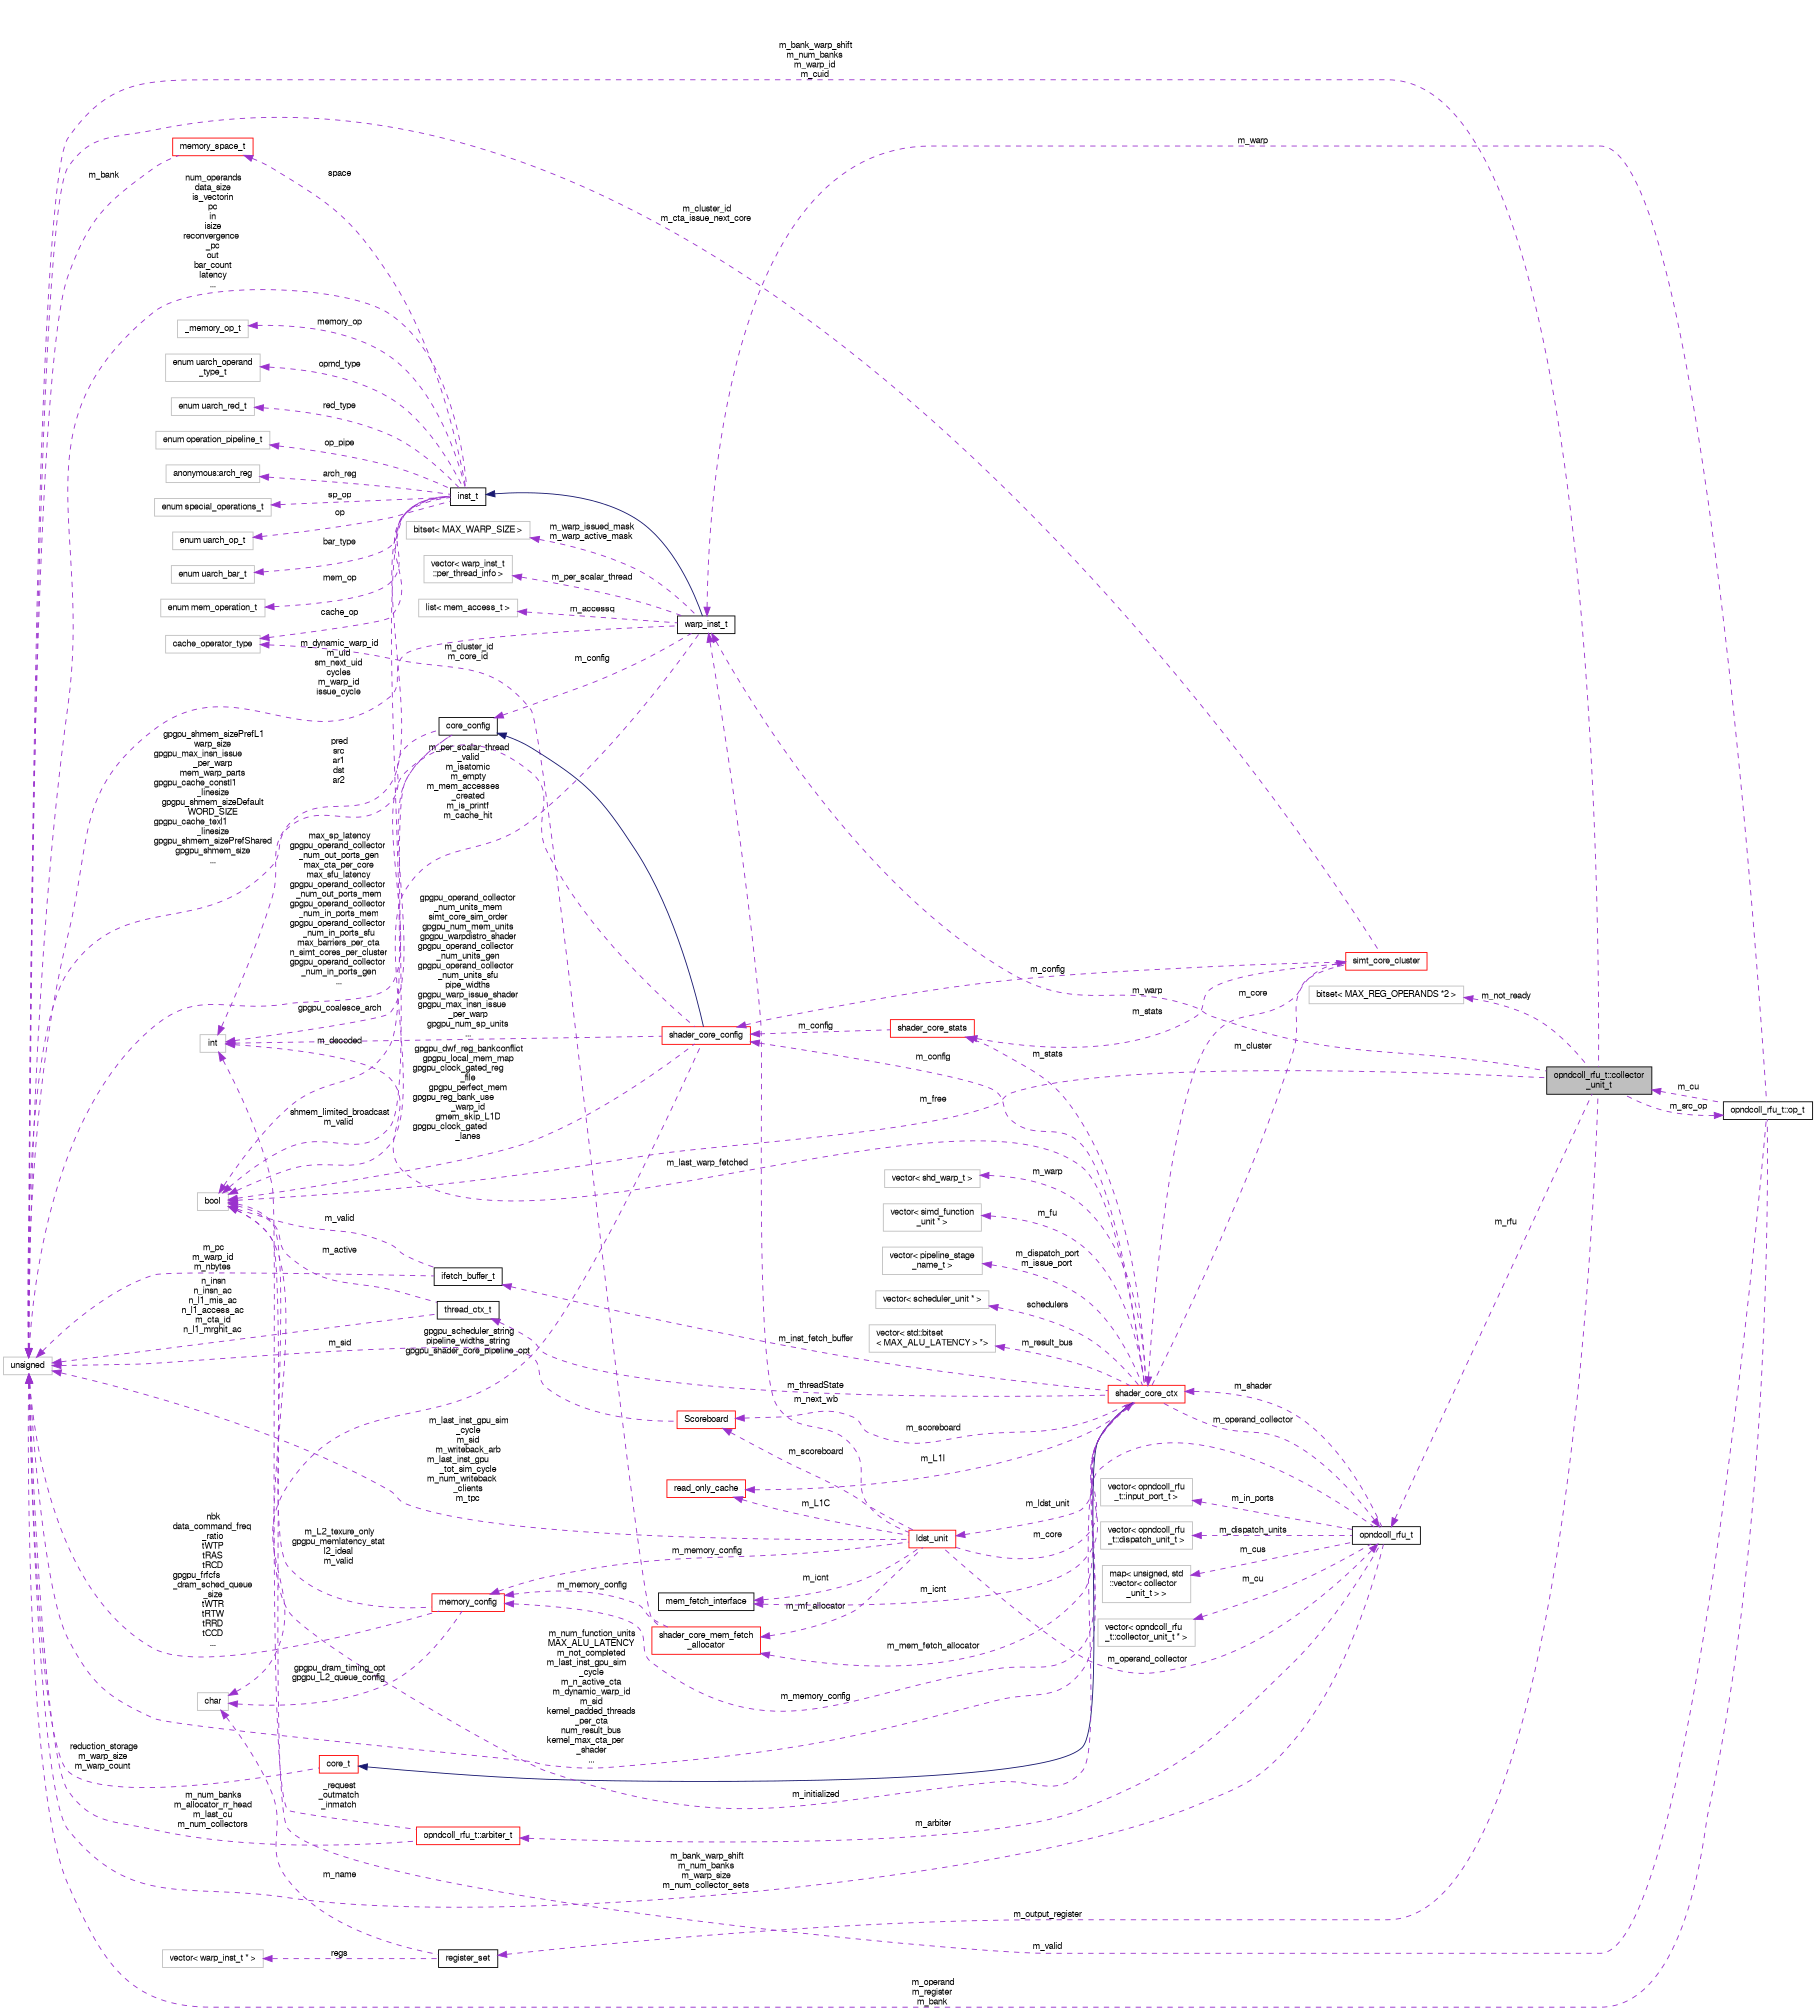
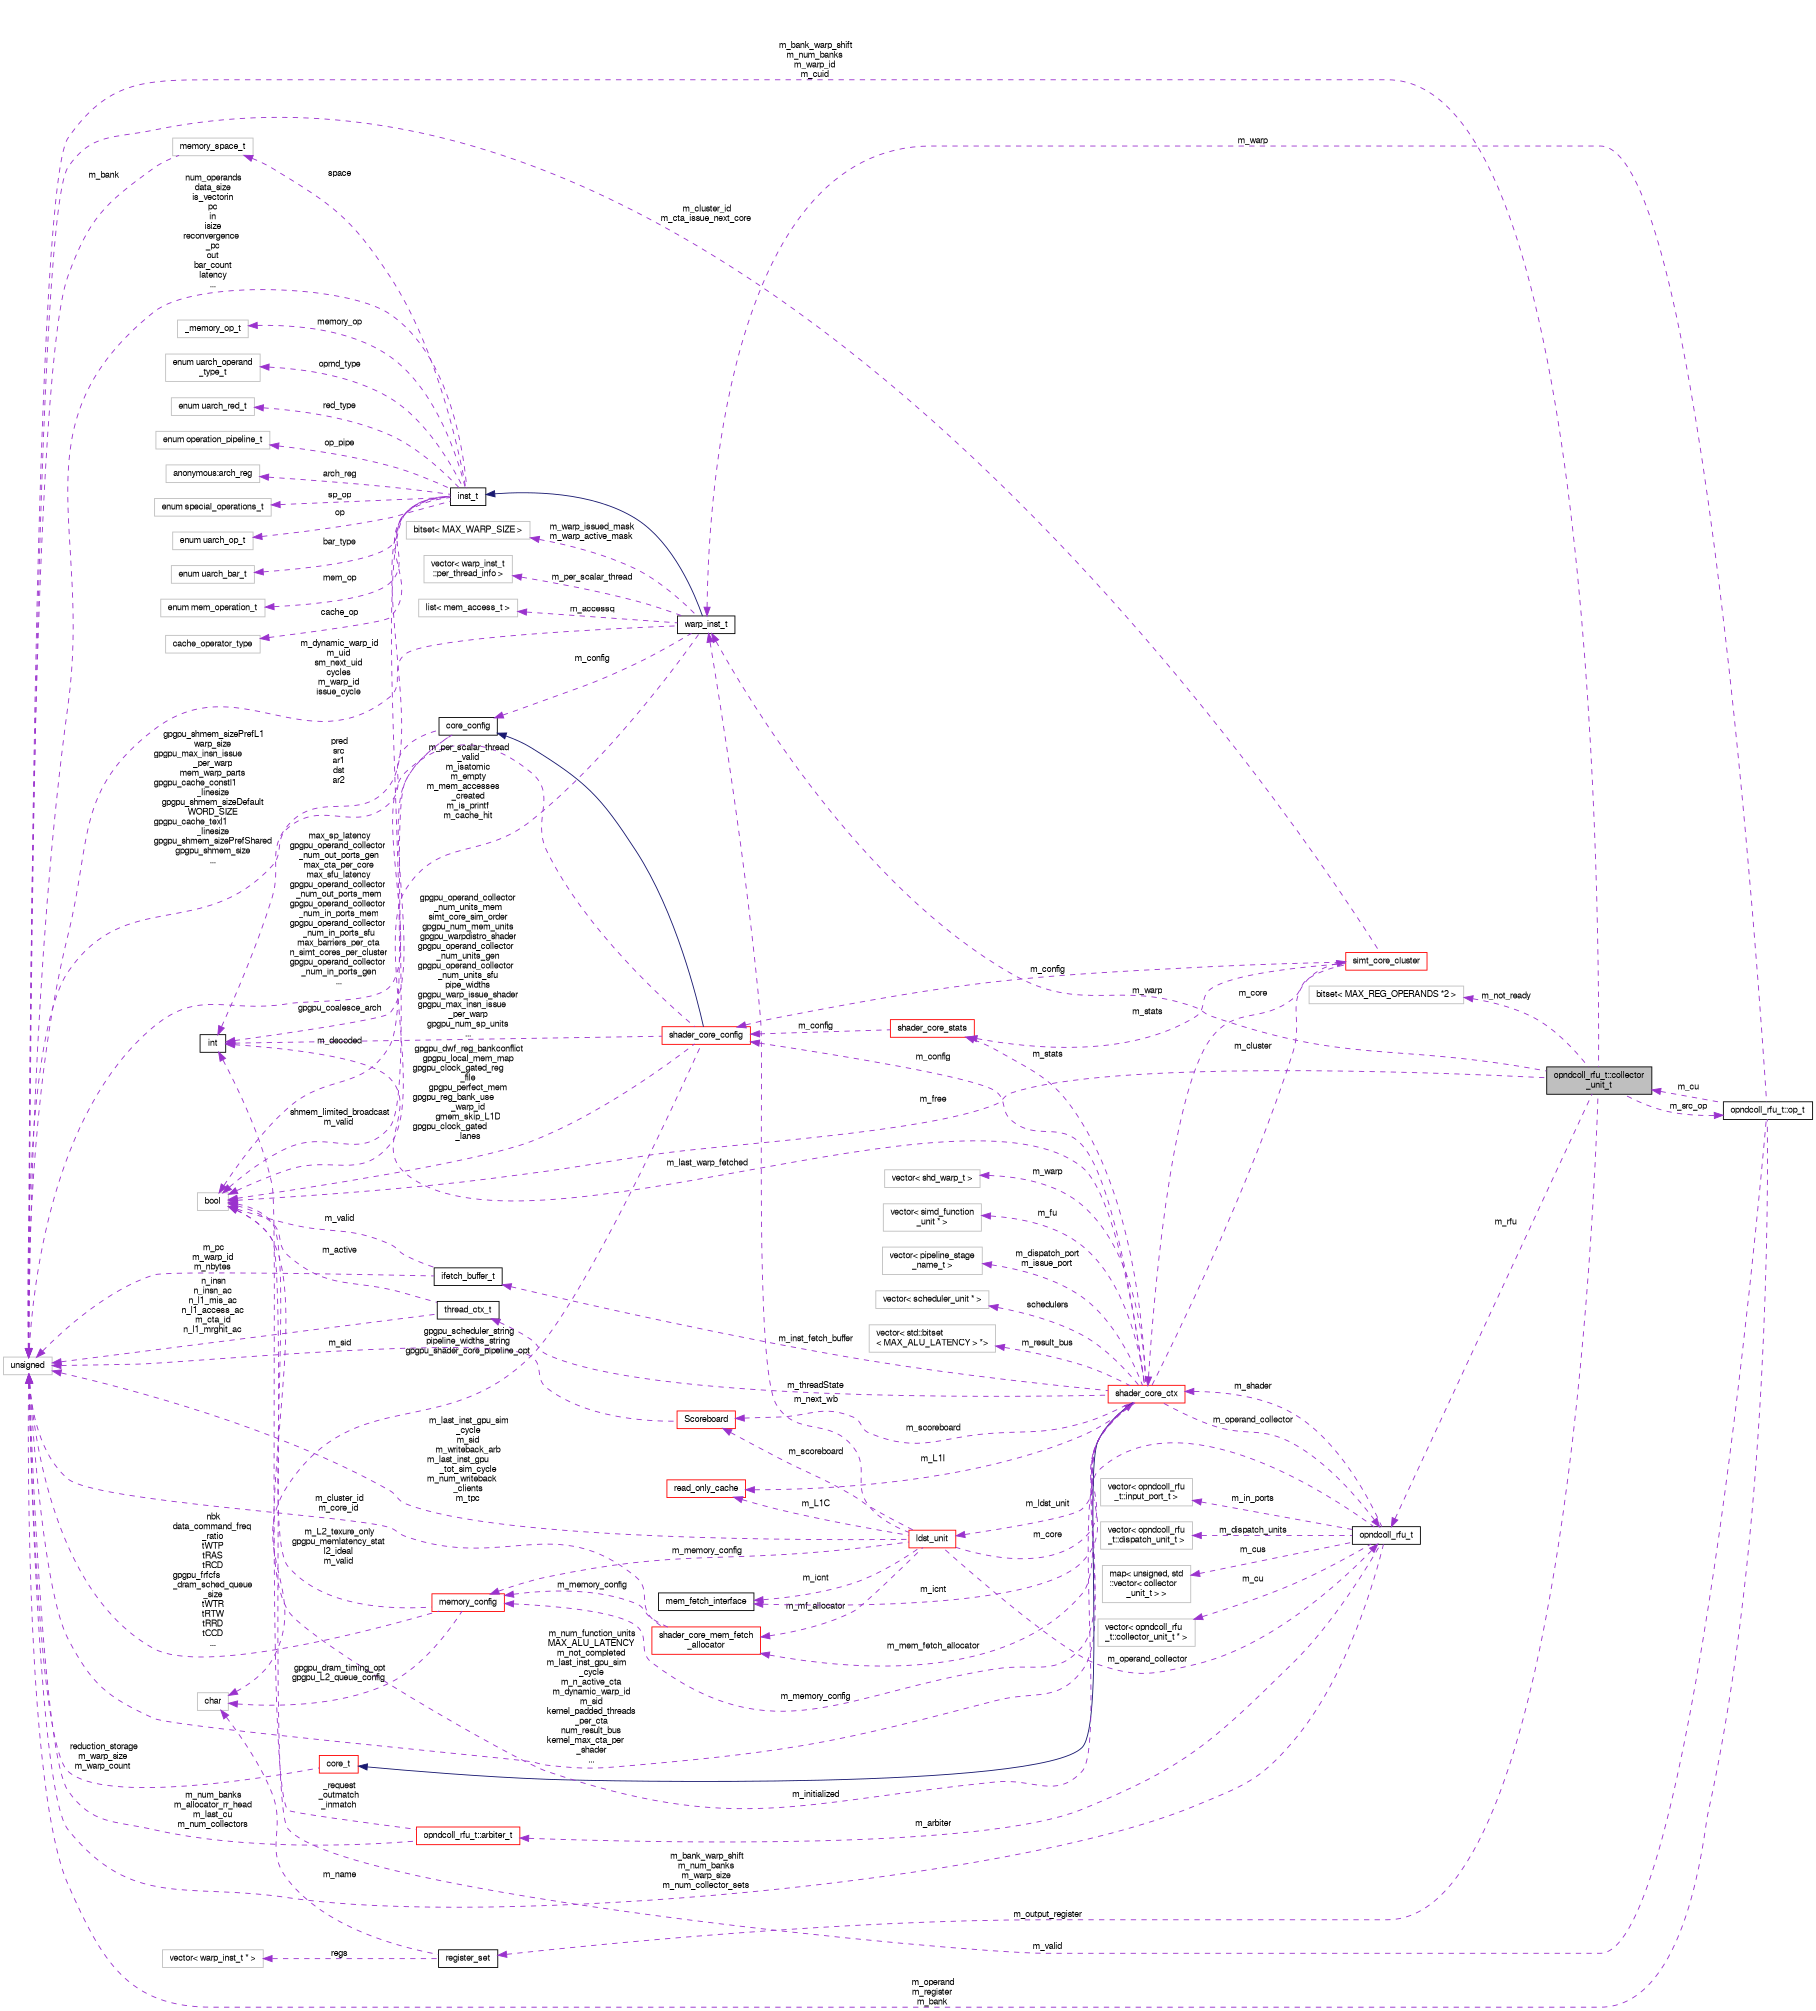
node "memory_space_t": color red -> grey75
edge "shader_core_mem_fetch _allocator" -> "cache_operator_type": now "shader_core_mem_fetch _allocator" -> "unsigned"
node "int": color grey75 -> black
